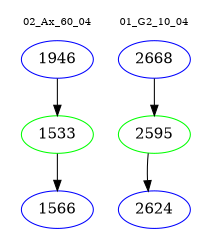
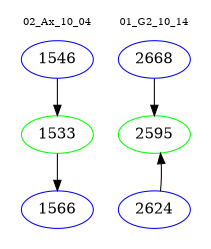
cluster "02_Ax_60_04": label "02_Ax_60_04" -> "02_Ax_10_04"
cluster "01_G2_10_04": label "01_G2_10_04" -> "01_G2_10_14"
node "1946": label "1946" -> "1546"
edge "2595" -> "2624": reversed
